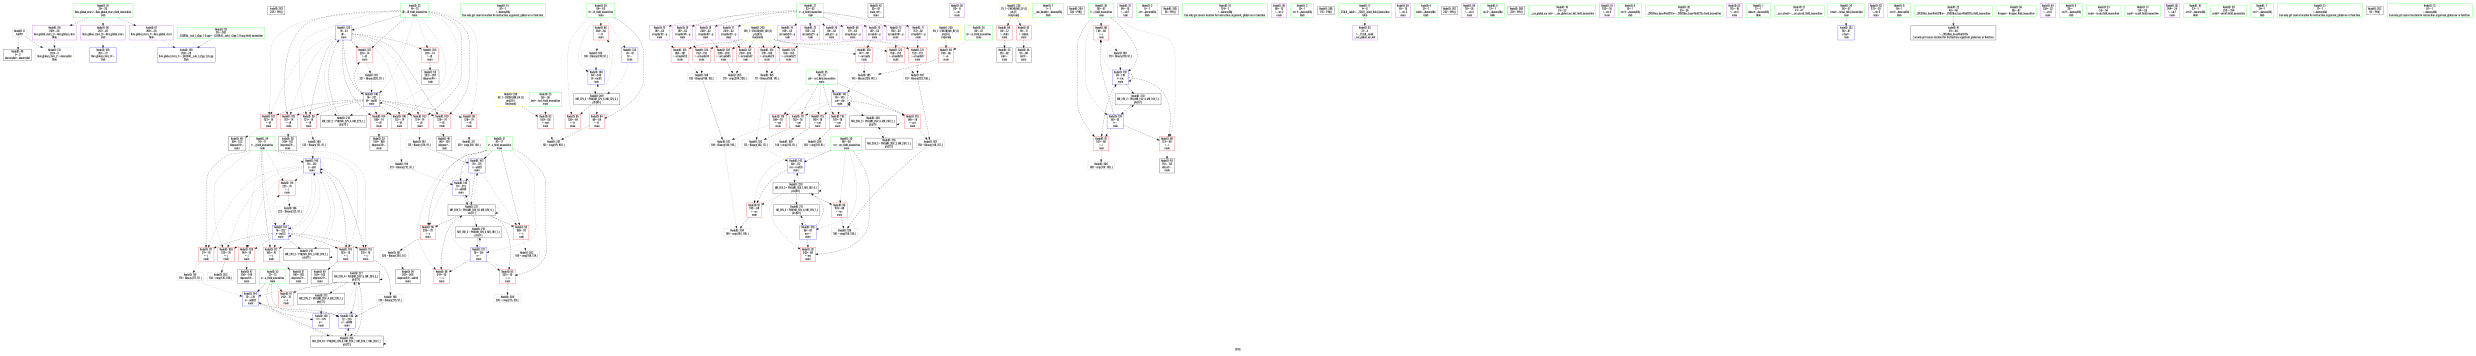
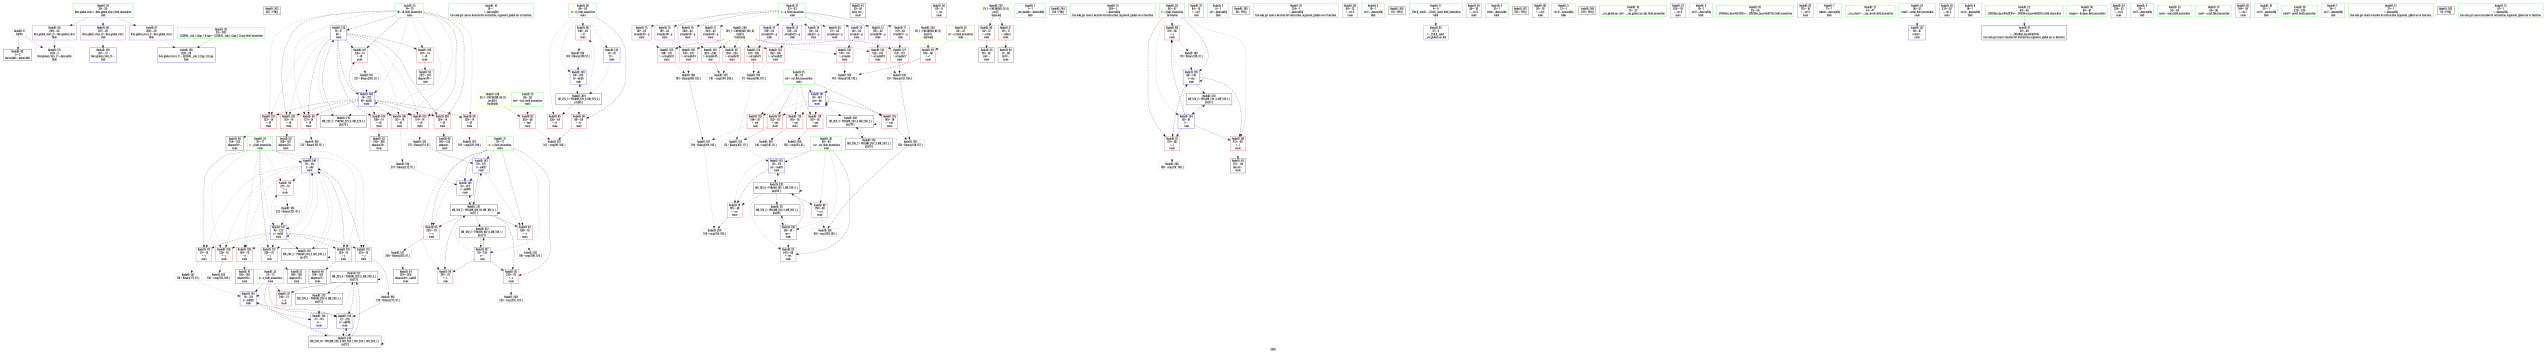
node "NodeID: 15": added
node "NodeID: 29": text "main" -> "dummyVal"
